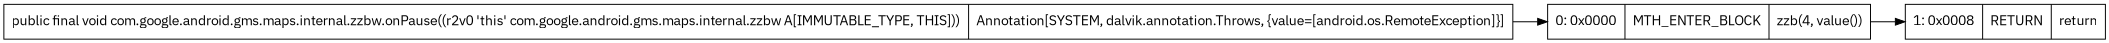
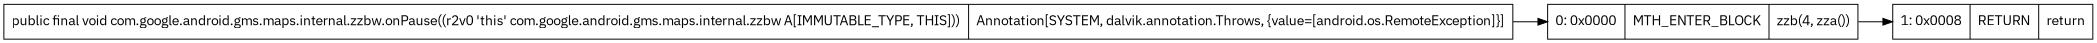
node "0: 0x0000": text "zzb(4, value())" -> "zzb(4, zza())"
